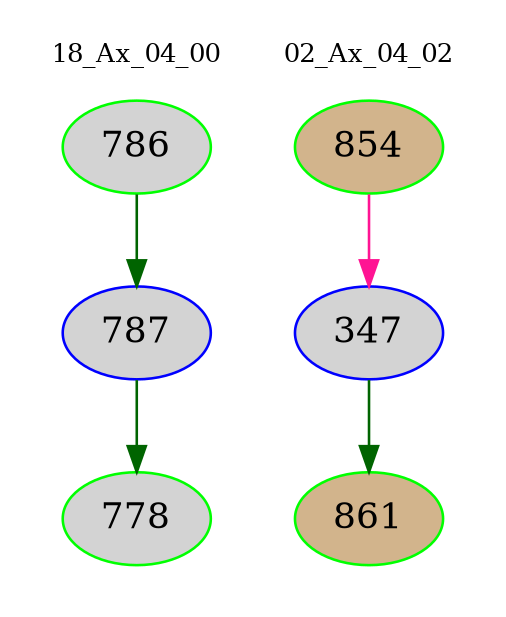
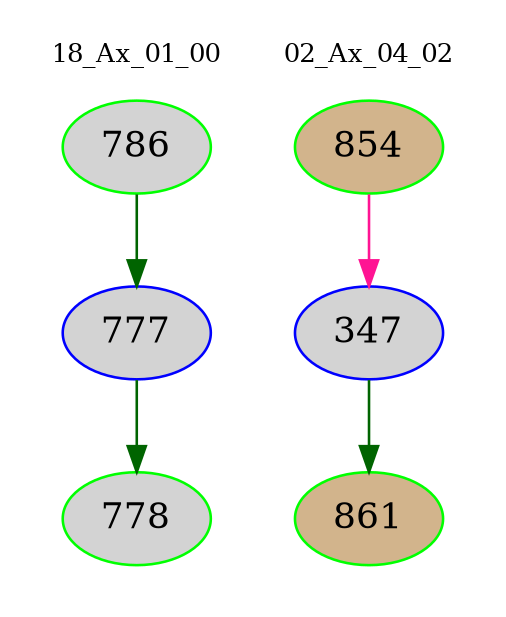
cluster "18_Ax_04_00": label "18_Ax_04_00" -> "18_Ax_01_00"
node "787": label "787" -> "777"
